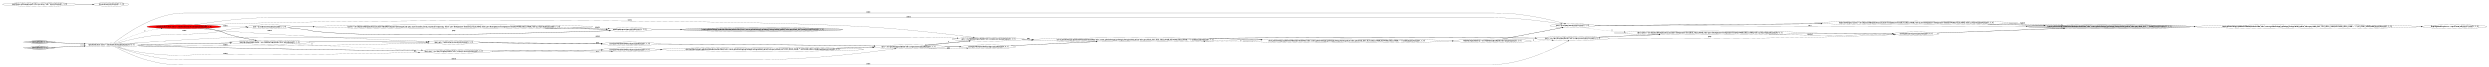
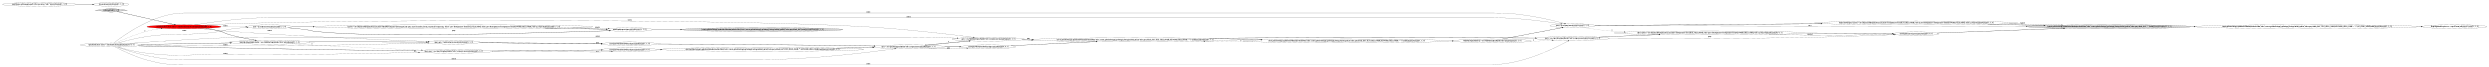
node "testDefaultField['0', '1', '0']": added
node "testDefaultField['0', '0', '1']": removed
node "testDefaultField['1', '0', '0']": removed
